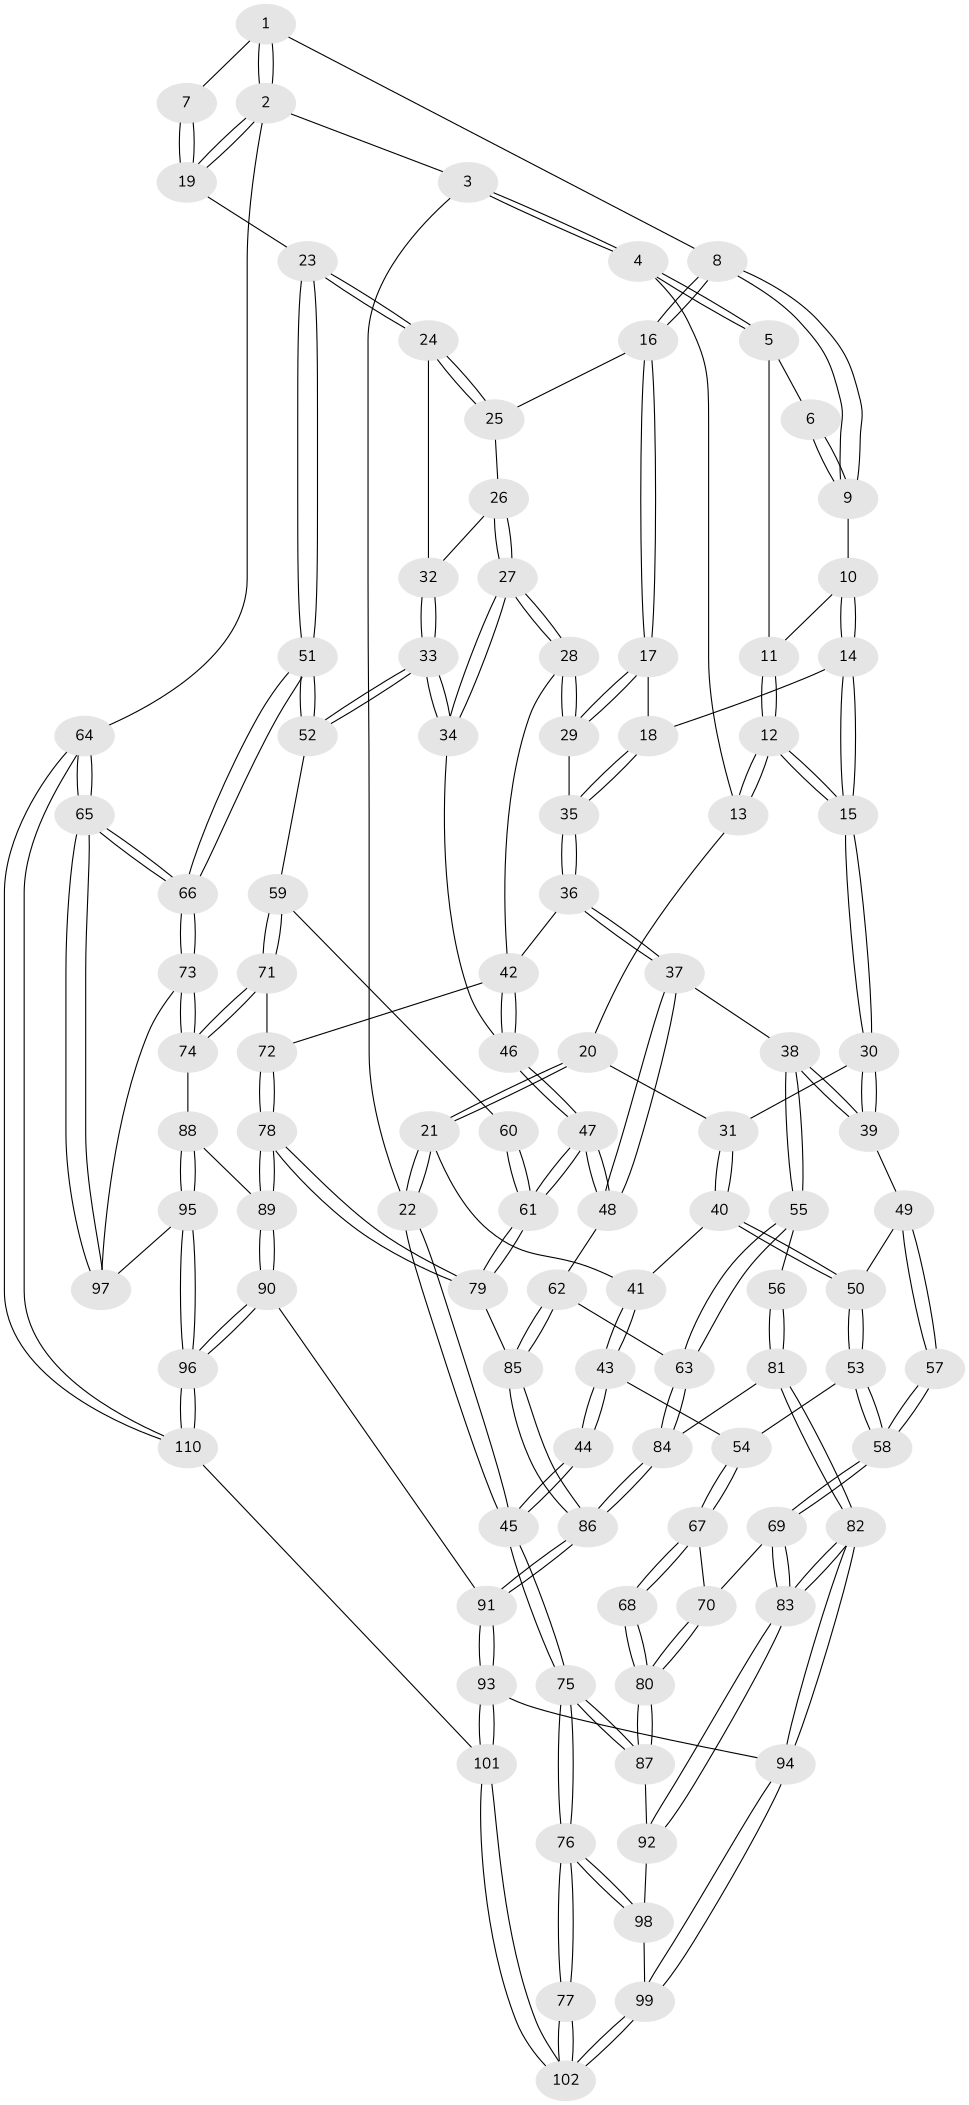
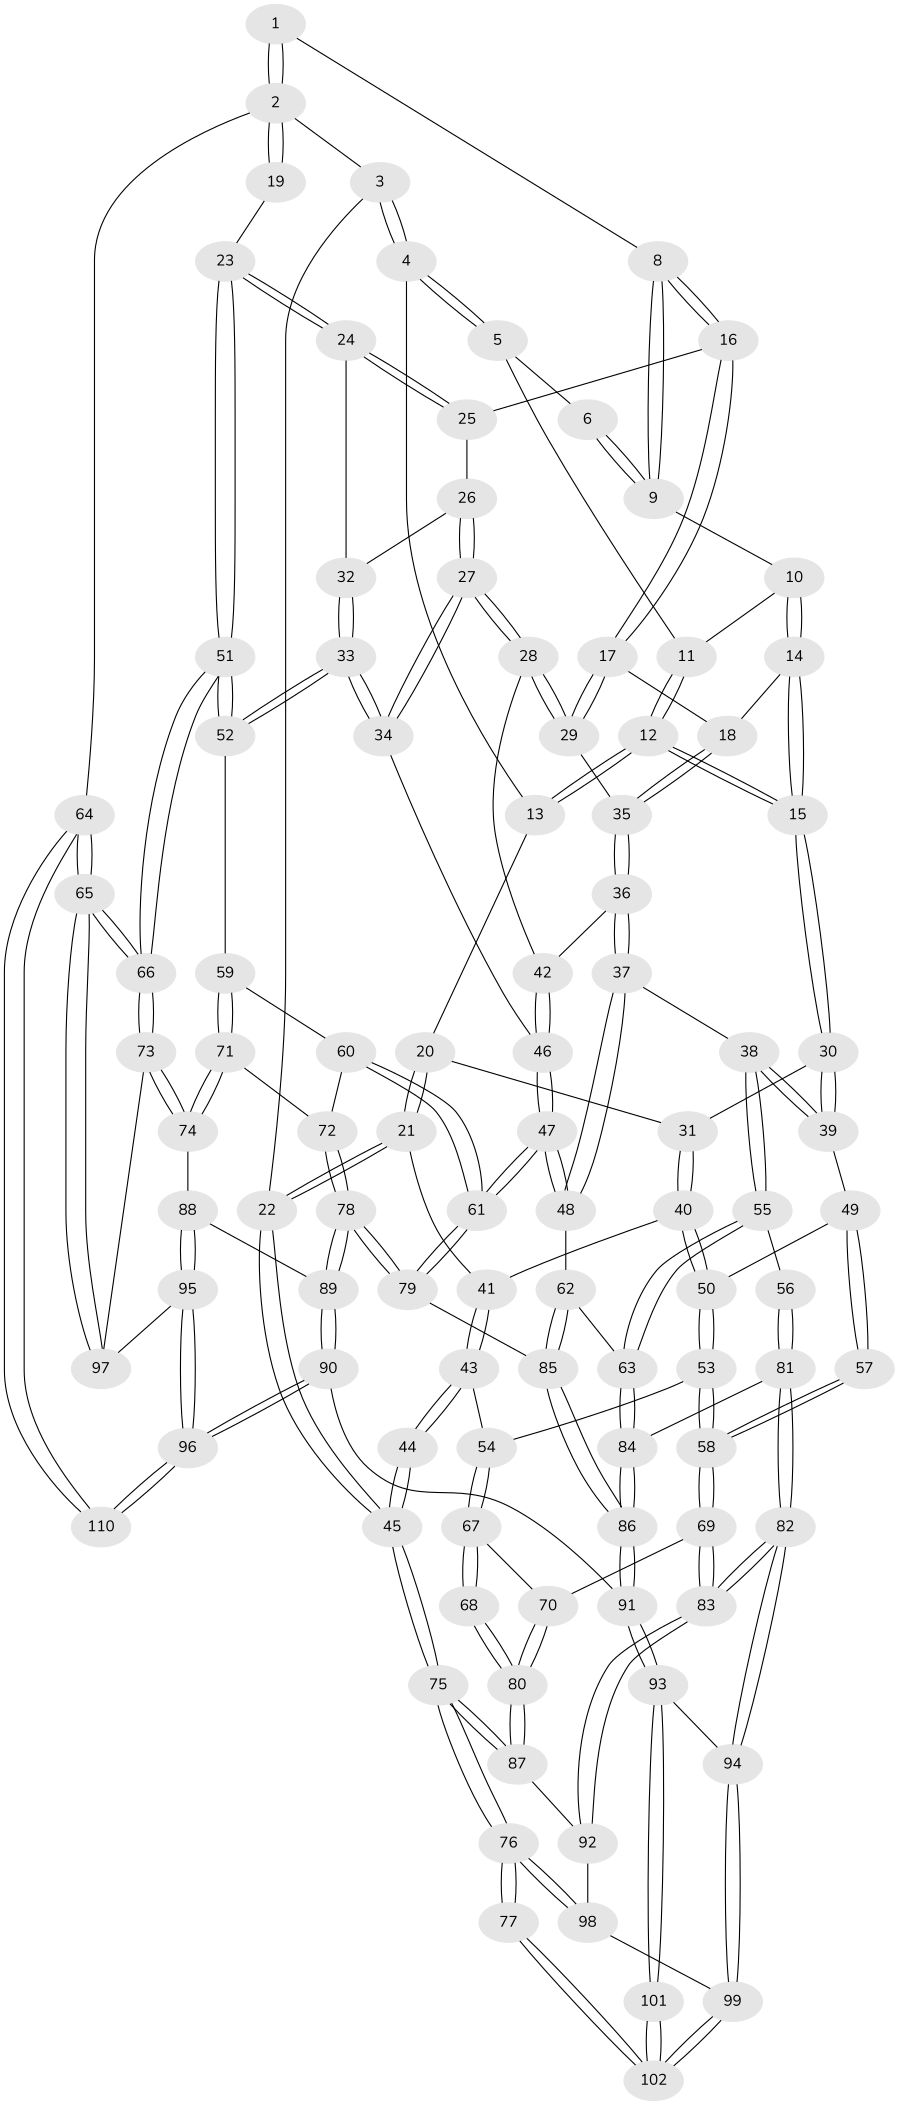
node "7": removed
edge "42" -- "72": now "60" -- "72"
edge "110" -- "101": removed
